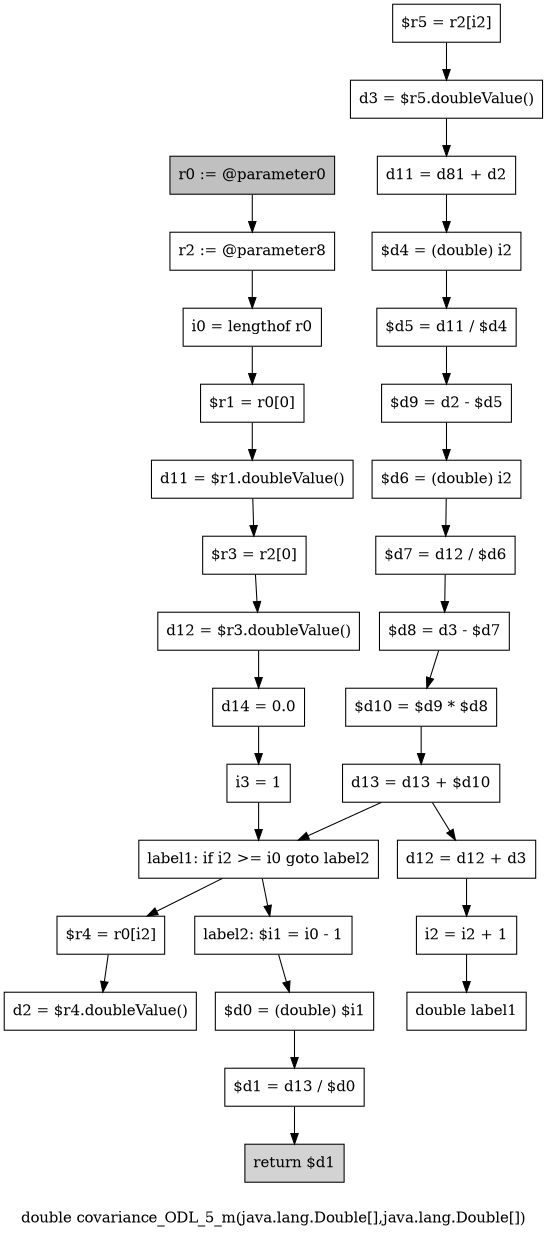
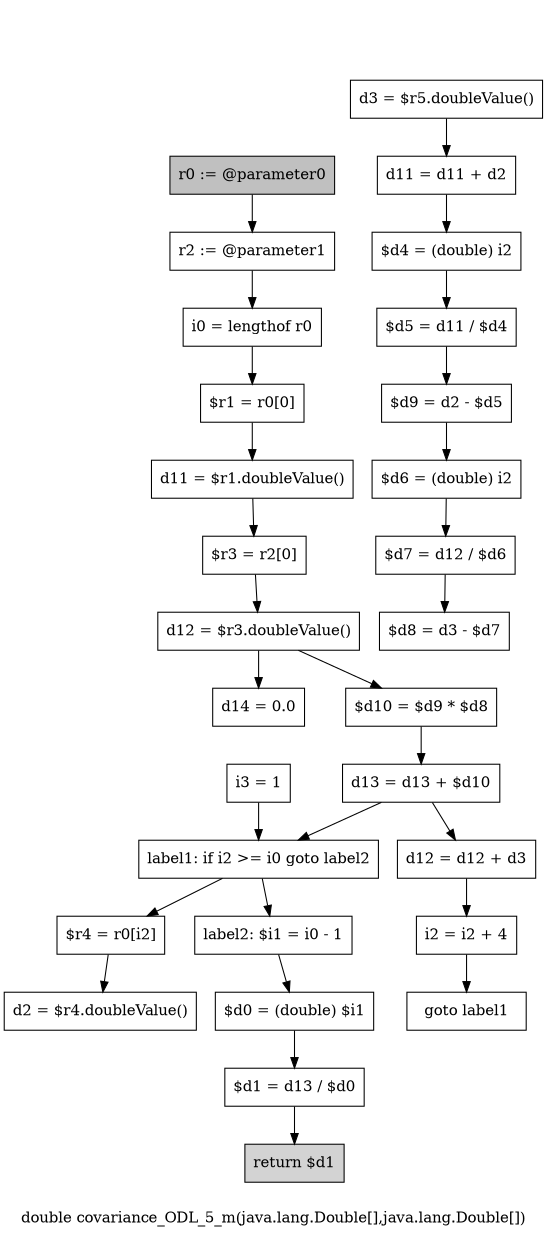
node "$r5 = r2[i2]": removed
node "d11 = d81 + d2": label "d11 = d81 + d2" -> "d11 = d11 + d2"
node "r2 := @parameter8": label "r2 := @parameter8" -> "r2 := @parameter1"
edge "$d8 = d3 - $d7" -> "$d10 = $d9 * $d8": now "d12 = $r3.doubleValue()" -> "$d10 = $d9 * $d8"
edge "d14 = 0.0" -> "i3 = 1": removed
node "i2 = i2 + 1": label "i2 = i2 + 1" -> "i2 = i2 + 4"
node "double label1": label "double label1" -> "goto label1"
